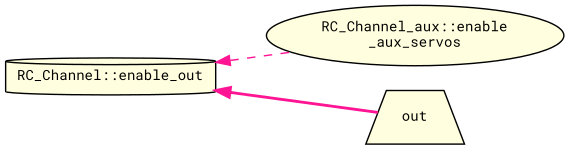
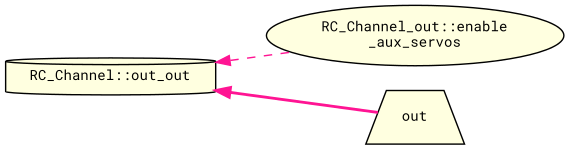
node "RC_Channel_aux::enable _aux_servos": label "RC_Channel_aux::enable _aux_servos" -> "RC_Channel_out::enable _aux_servos"
node "RC_Channel::enable_out": label "RC_Channel::enable_out" -> "RC_Channel::out_out"
